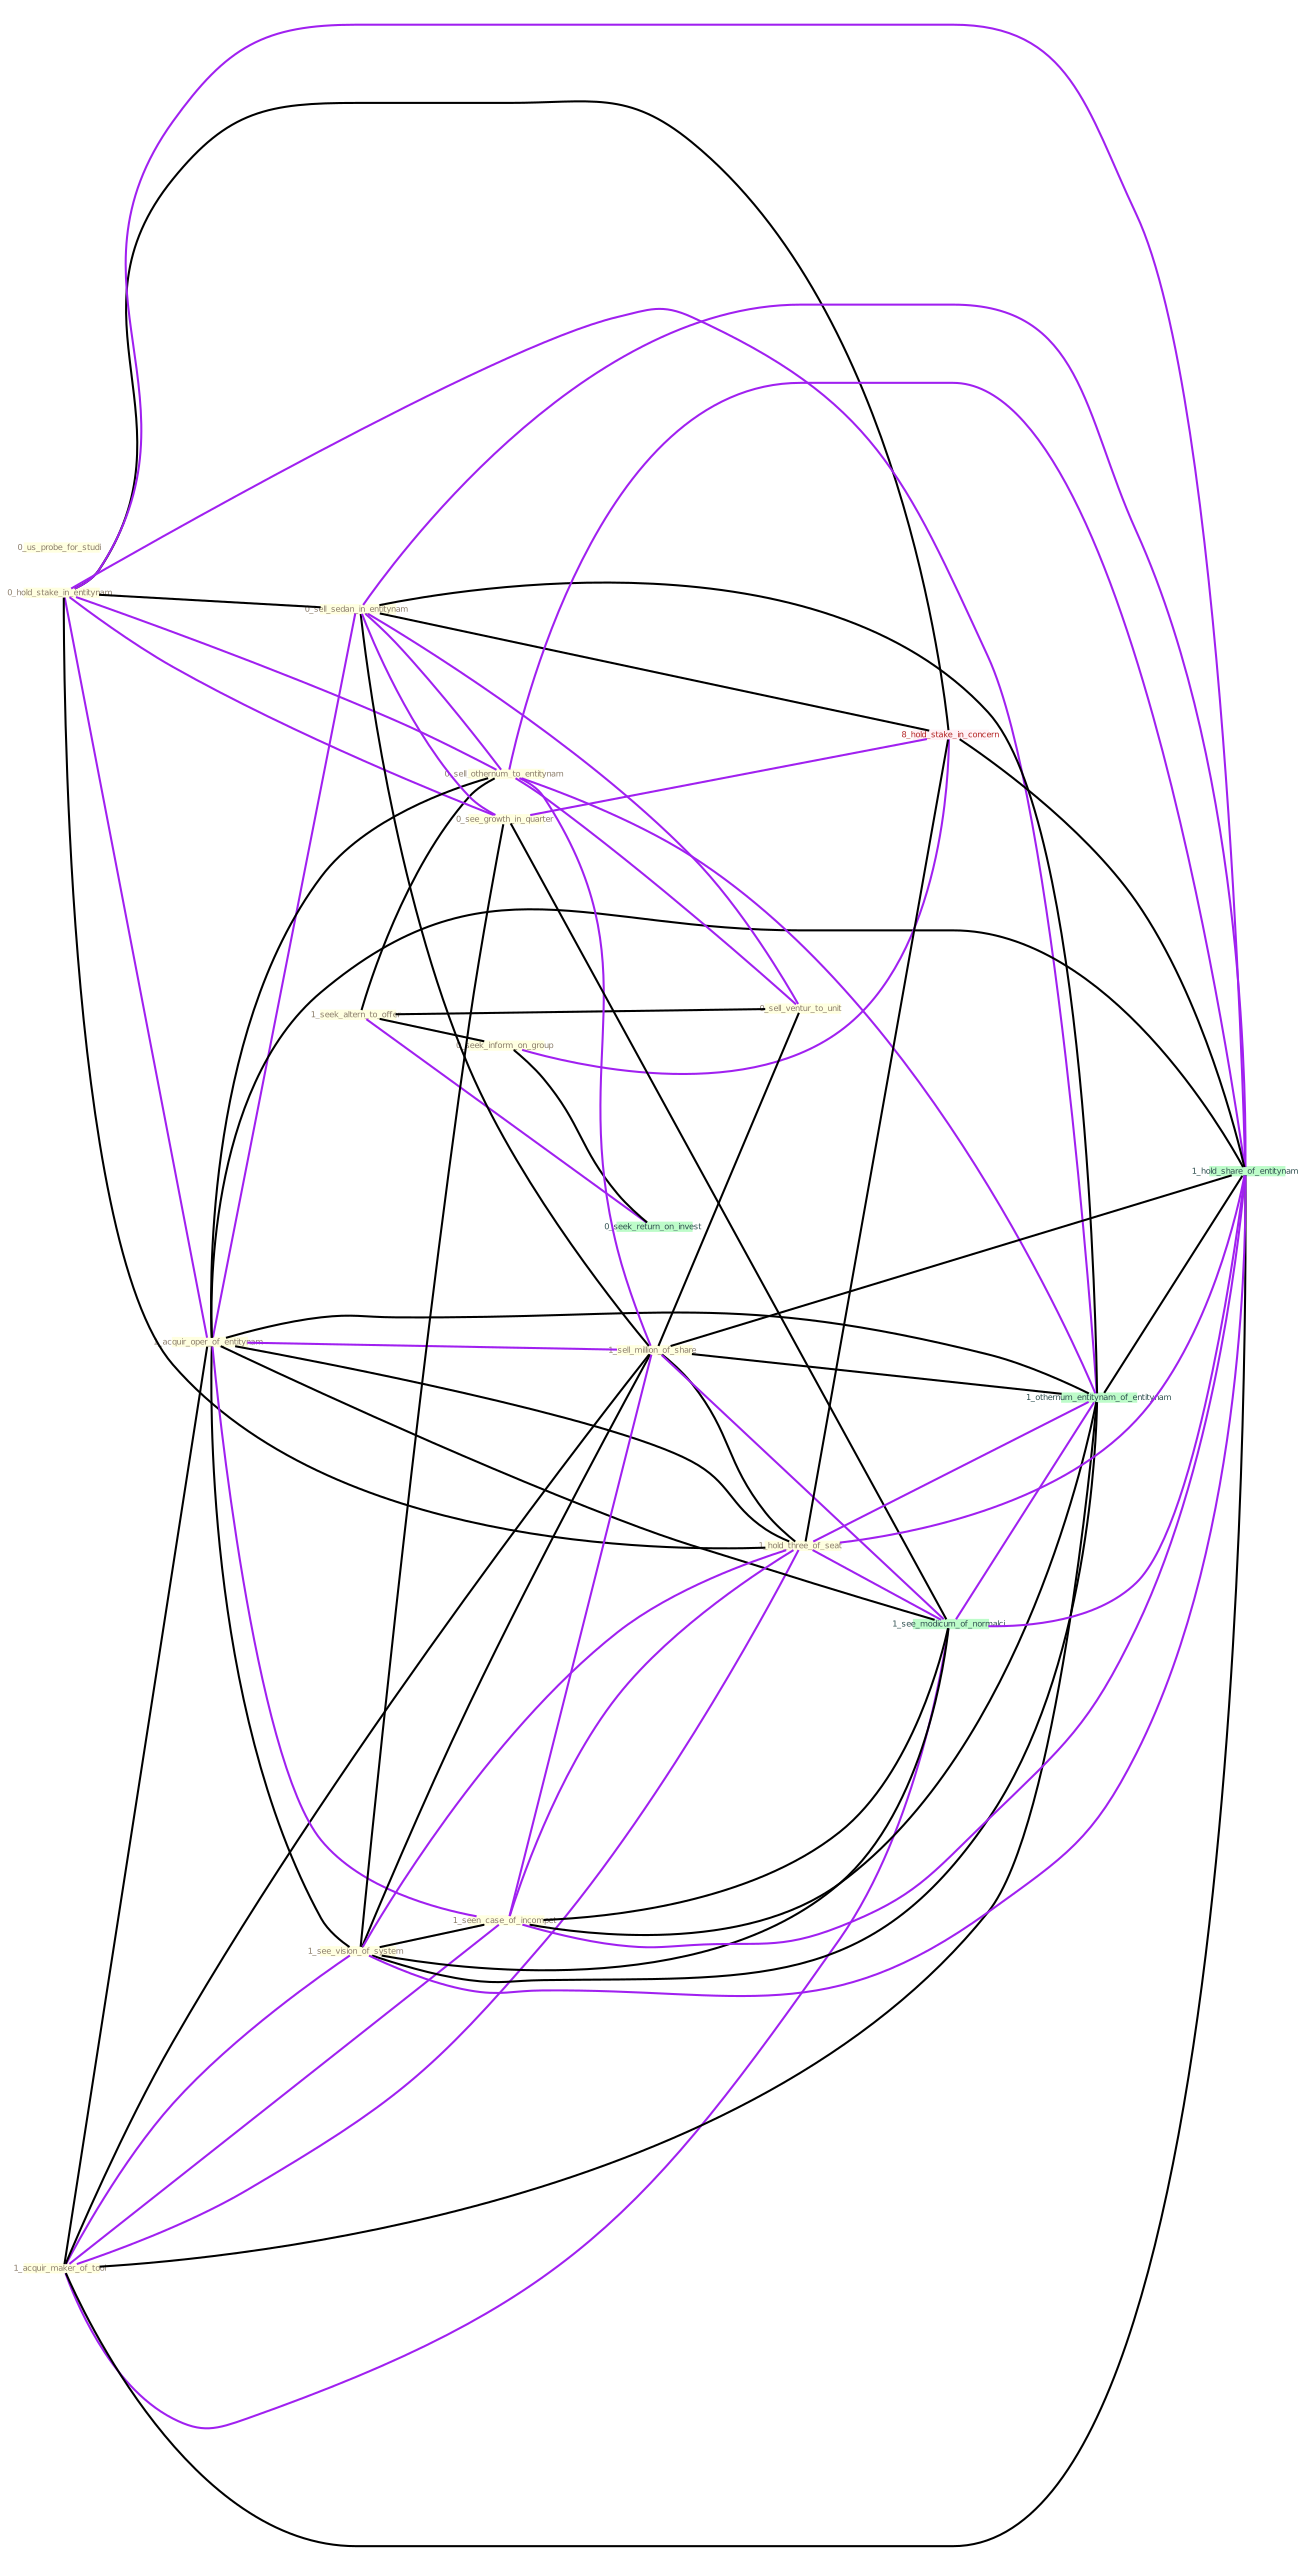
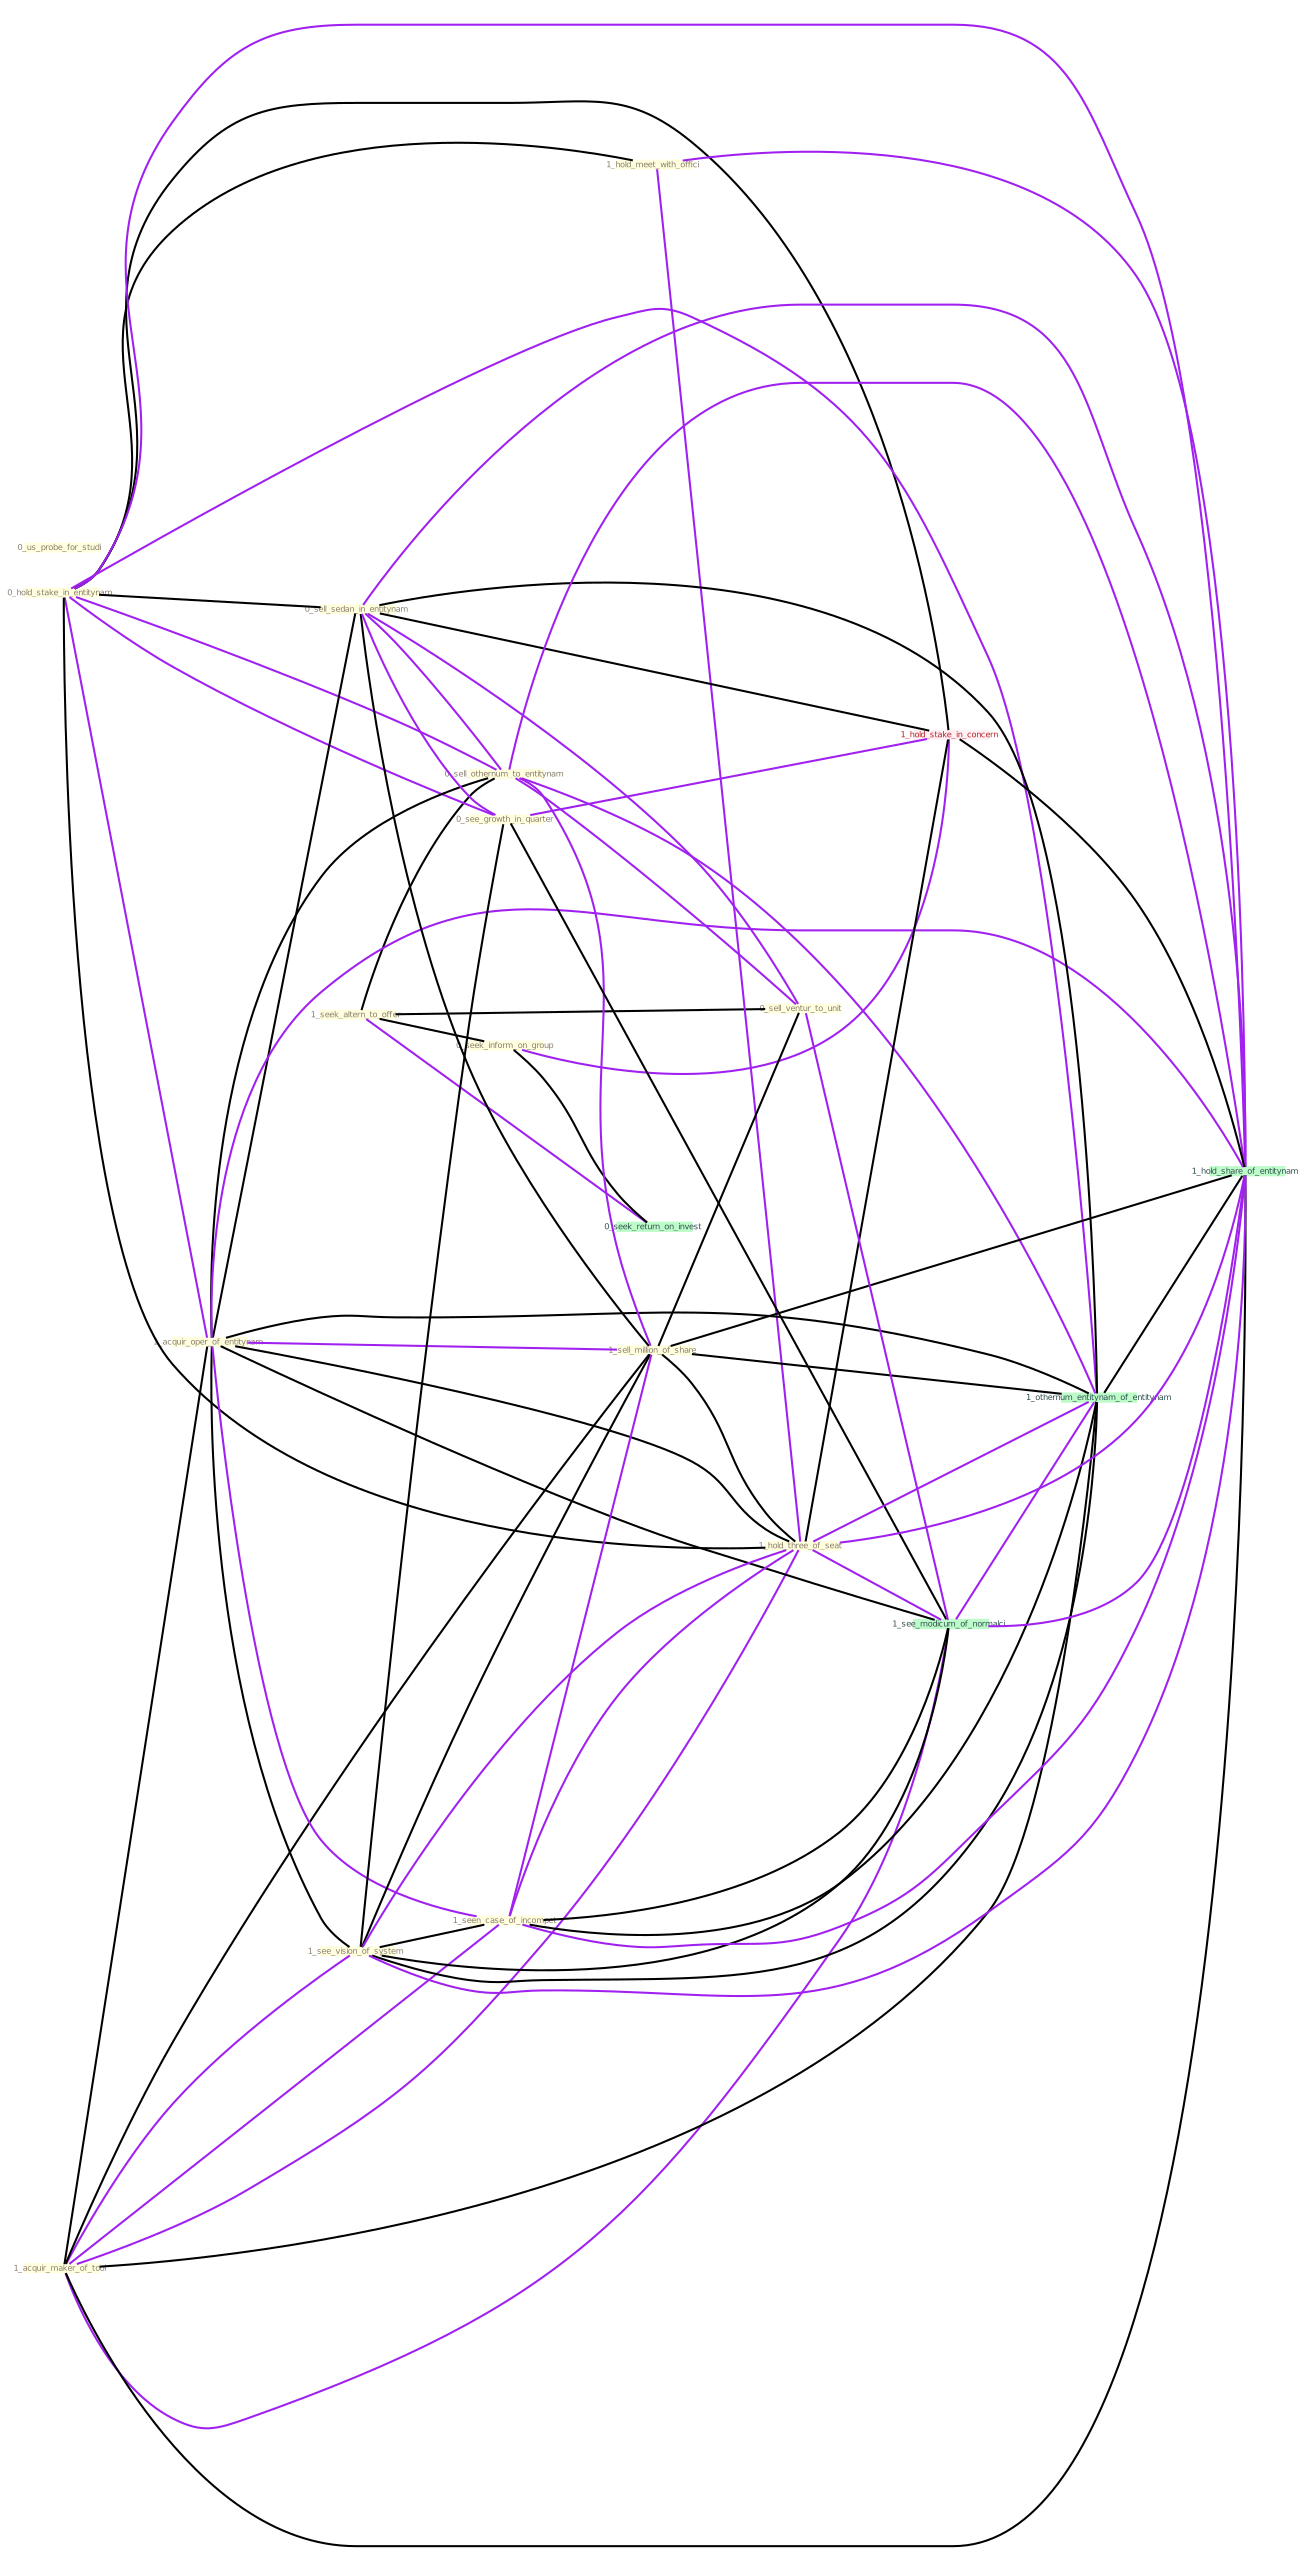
node "1_hold_meet_with_offici": added
node "8_hold_stake_in_concern": label "8_hold_stake_in_concern" -> "1_hold_stake_in_concern"
edge "1_hold_share_of_entitynam" -- "1_acquir_oper_of_entitynam": color black -> purple
edge "0_sell_sedan_in_entitynam" -- "1_acquir_oper_of_entitynam": color purple -> black
edge "1_sell_million_of_share" -- "1_see_modicum_of_normalci": now "0_sell_ventur_to_unit" -- "1_see_modicum_of_normalci"
